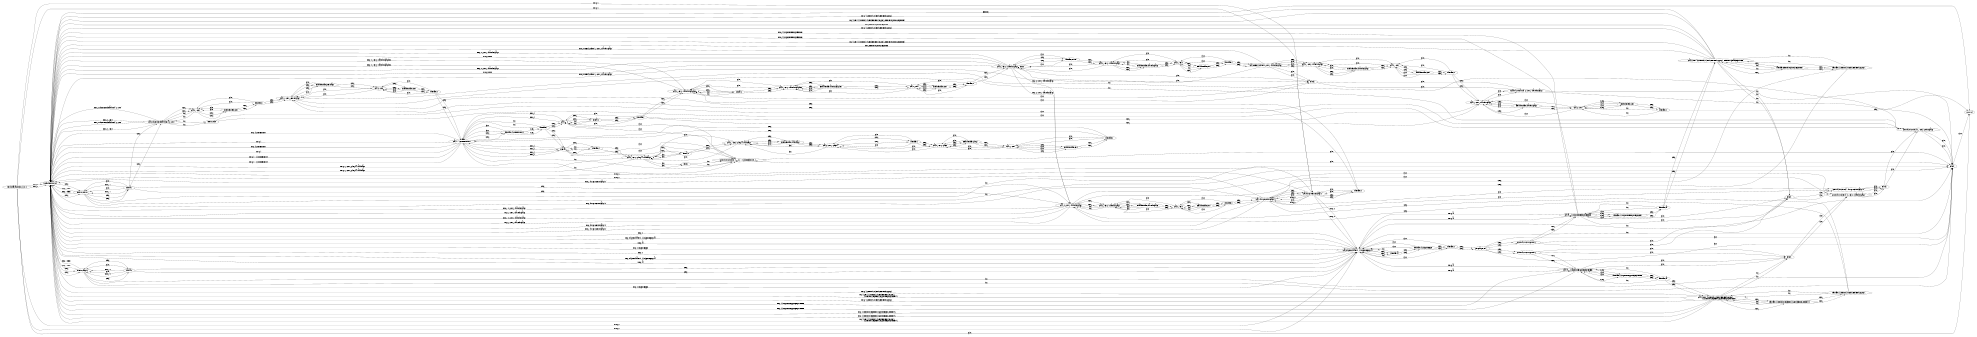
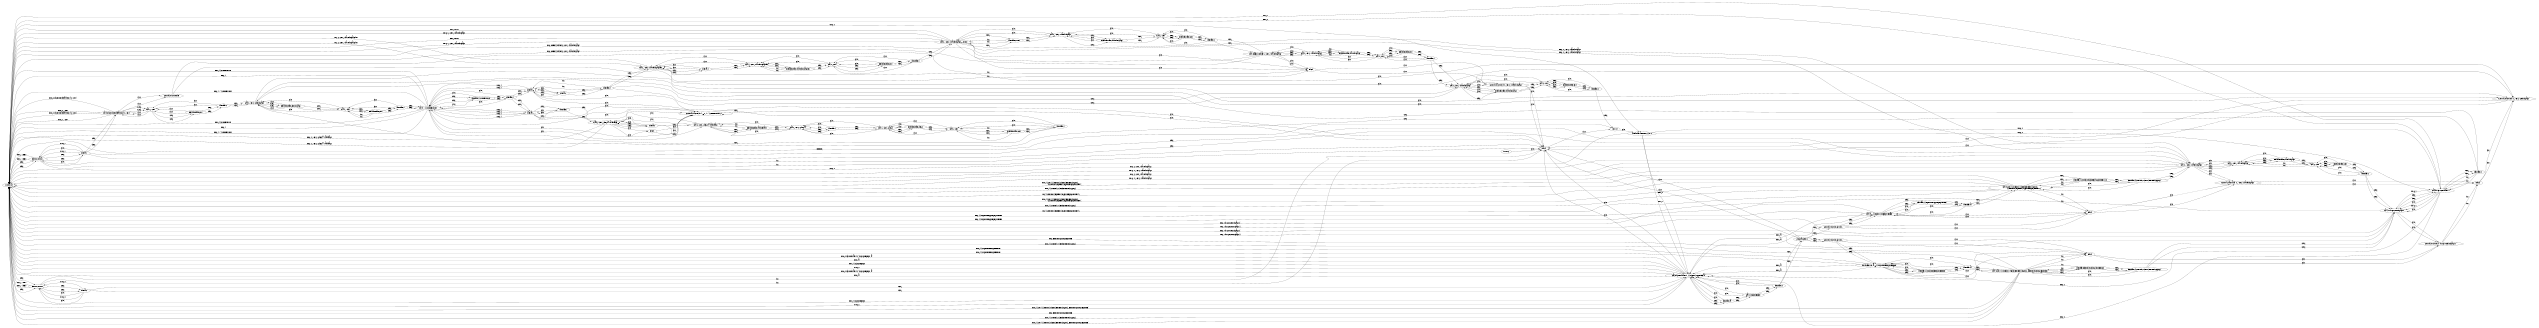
node "(Identifier,ERR_R_MALLOC_FAILURE)": label "(Identifier,ERR_R_MALLOC_FAILURE)" -> "(Identifier,ERR_R_MALLOC_INTERNAL)"
node "(FieldIdentifier,peer_flags)": label "(FieldIdentifier,peer_flags)" -> "(FieldIdentifier,peer_sigalgs)"
node "(FieldIdentifier,alert_sigalgslen)": label "(FieldIdentifier,alert_sigalgslen)" -> "(FieldIdentifier,shared_sigalgslen)"
node "(Return,else)": label "(Return,else)" -> "(ControlStructure,else)"
node "(Call,i = 0)": label "(Call,i = 0)" -> "(Literal,i = 0)"
node "(FieldIdentifier,valid_flags)": label "(FieldIdentifier,valid_flags)" -> "(FieldIdentifier,valid_default)"
node "1000108": added
node "(MethodReturn,int)": label "(MethodReturn,int)" -> "(SSLerr,int)"
node "(Call,tls1_process_sigalgs(s))": label "(Call,tls1_process_sigalgs(s))" -> "(Call,tls1_process_alert(s))"
node "(Call,!tls1_process_sigalgs(s))": label "(Call,!tls1_process_sigalgs(s))" -> "(Call,!ssl1_process_sigalgs(s))"
node "(Call,al = SSL_AD_INTERNAL_ERROR)": label "(Call,al = SSL_AD_INTERNAL_ERROR)" -> "(MethodReturn,al = SSL_AD_INTERNAL_ERROR)"
node "(Identifier,SSL_AD_INTERNAL_FAILURE)": label "(Identifier,SSL_AD_INTERNAL_FAILURE)" -> "(Identifier,SSL_AD_INTERNAL_ERROR)"
node "(Identifier,SSL3_AL_FATAL)": label "(Identifier,SSL3_AL_FATAL)" -> "(Call,SSL3_AL_FATAL)"
node "(Call,ssl3_send_alert(s, SSL3_AL_FATAL, al))": label "(Call,ssl3_send_alert(s, SSL3_AL_FATAL, al))" -> "(Call,ssl3_send_alert(s, SSL3_AL_SIGATURE, al))"
node "(Call,al = SSL_AD_ILLEGAL_PARAMETER)": label "(Call,al = SSL_AD_ILLEGAL_PARAMETER)" -> "(Call,al = SSL_AD_SSL_PARAMETER)"
node "(Return,flags 0;)": label "(Return,flags 0;)" -> "(Return,return 0;)"
node "(Identifier,SSL_R_NO_SHARED_SIGATURE_ALGORITHMS)": label "(Identifier,SSL_R_NO_SHARED_SIGATURE_ALGORITHMS)" -> "(Identifier,SSL_R_NO_SHARED_SIGATURE_SSL)"
edge "(MethodParameterIn,SSL *s)" -> "1000104": reversed
